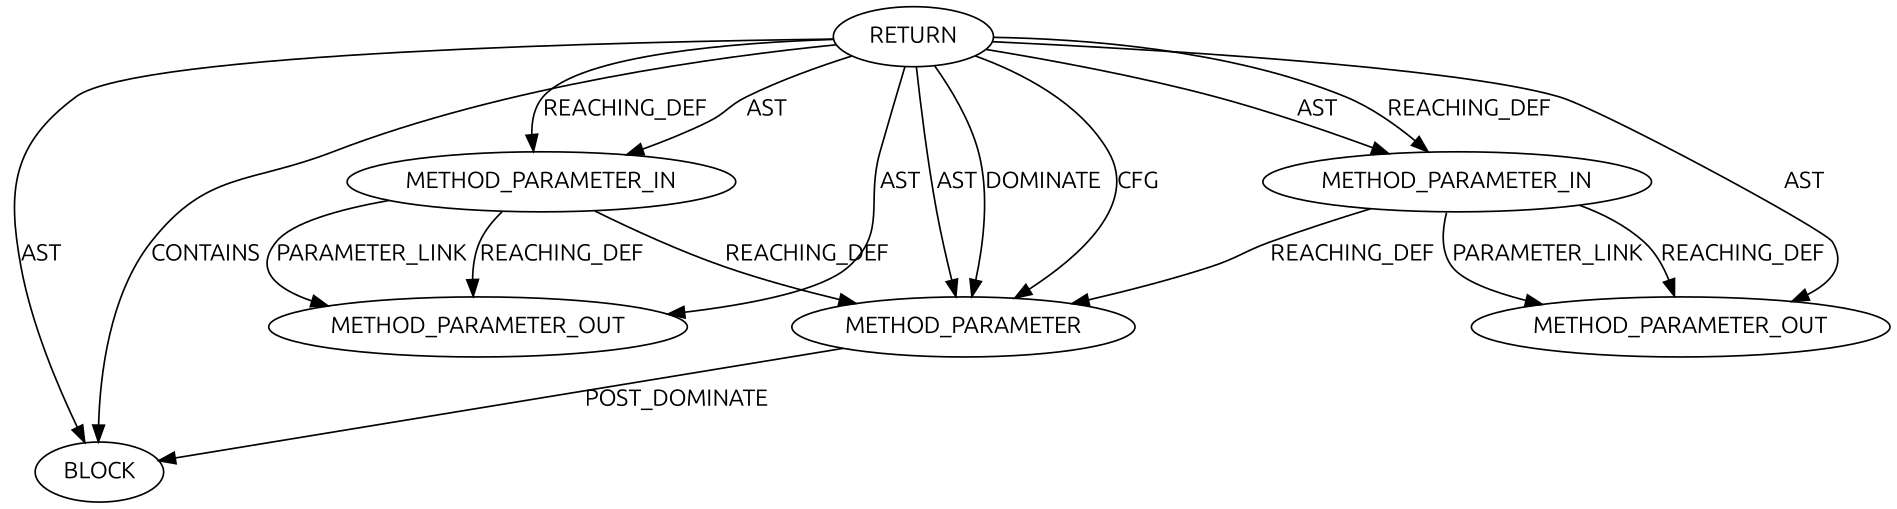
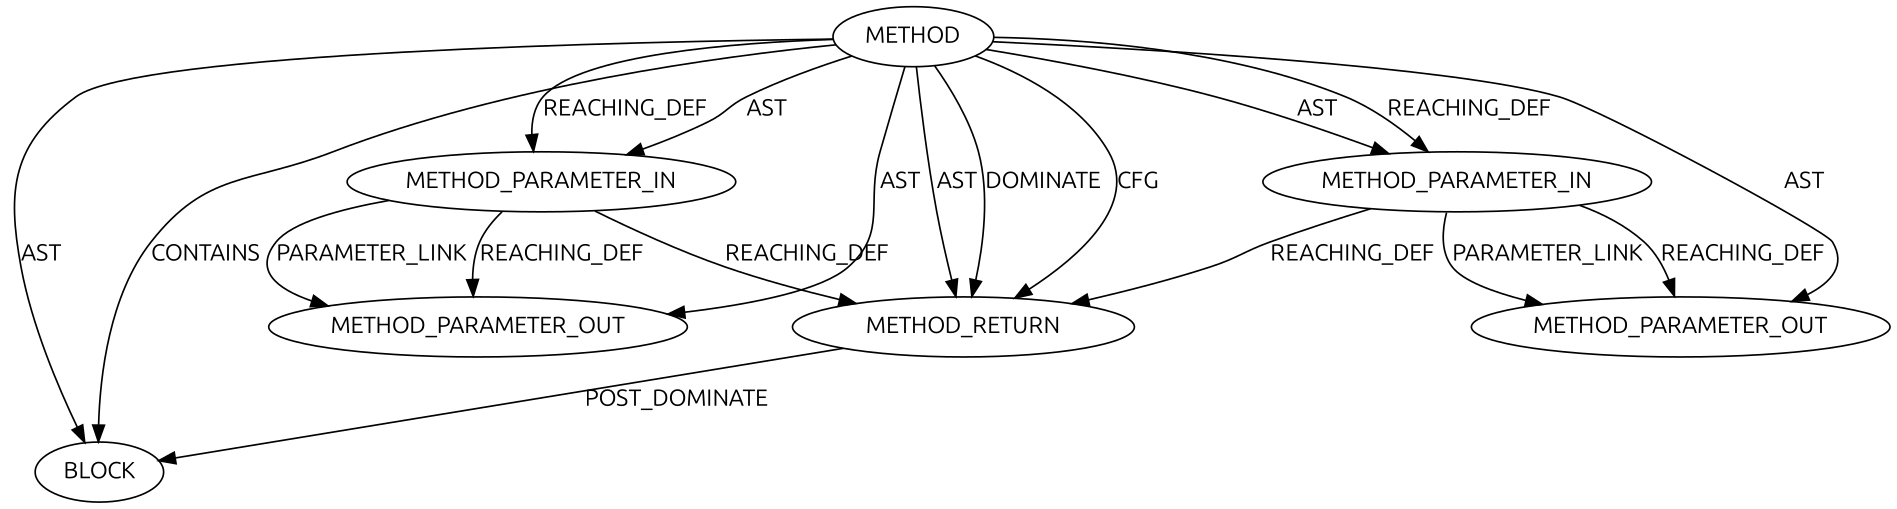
node "RETURN": label "RETURN" -> "METHOD"
node "METHOD_PARAMETER": label "METHOD_PARAMETER" -> "METHOD_RETURN"
